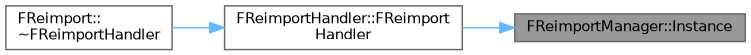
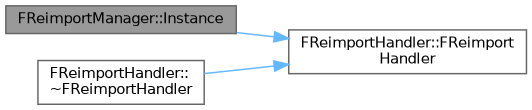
node "FReimport:: ~FReimportHandler": label "FReimport:: ~FReimportHandler" -> "FReimportHandler:: ~FReimportHandler"
edge "FReimportHandler::FReimport Handler" -> "FReimportManager::Instance": reversed
